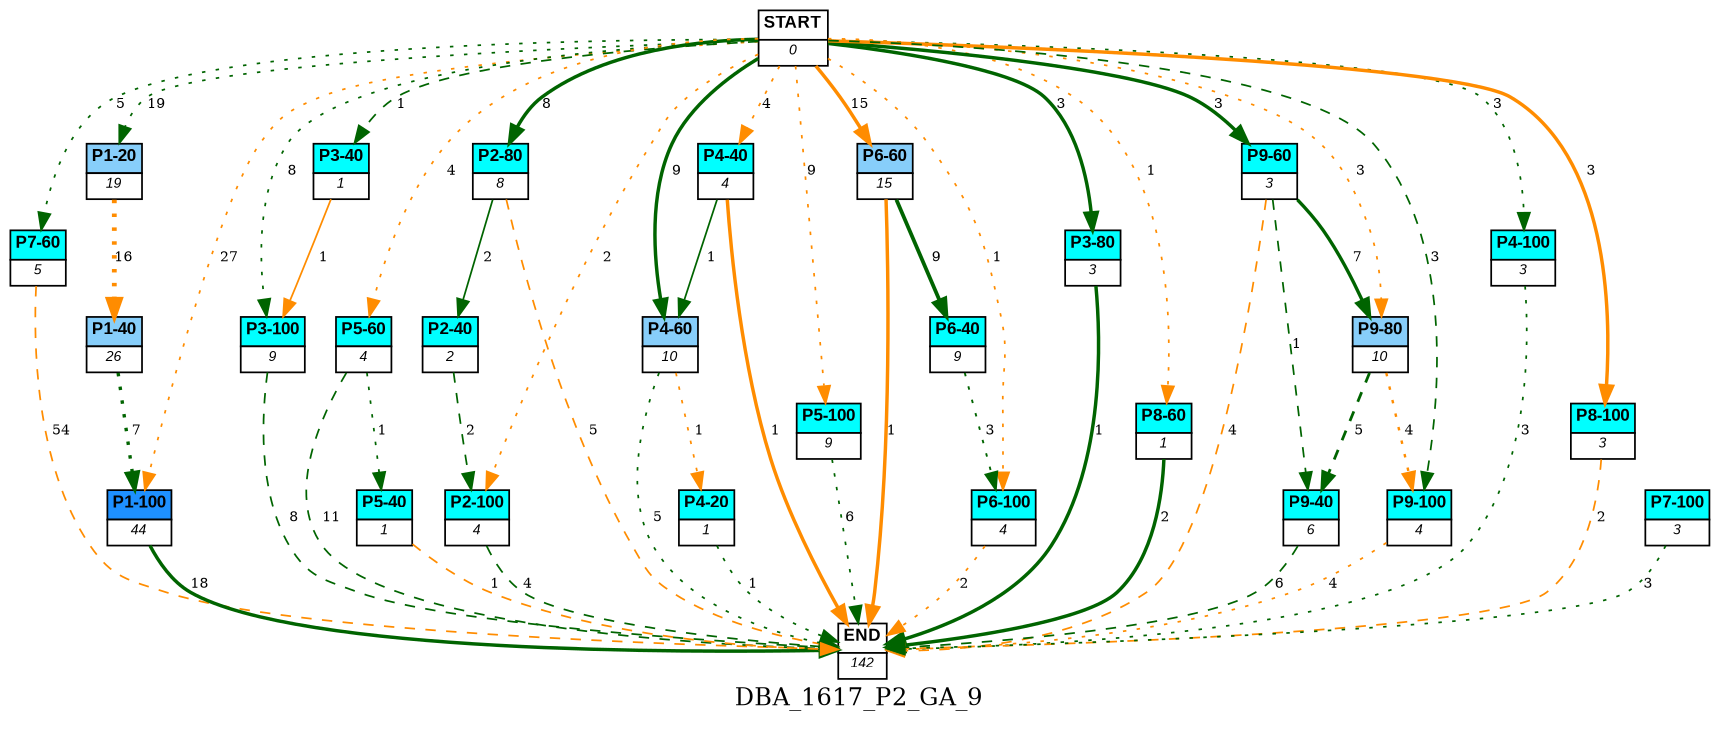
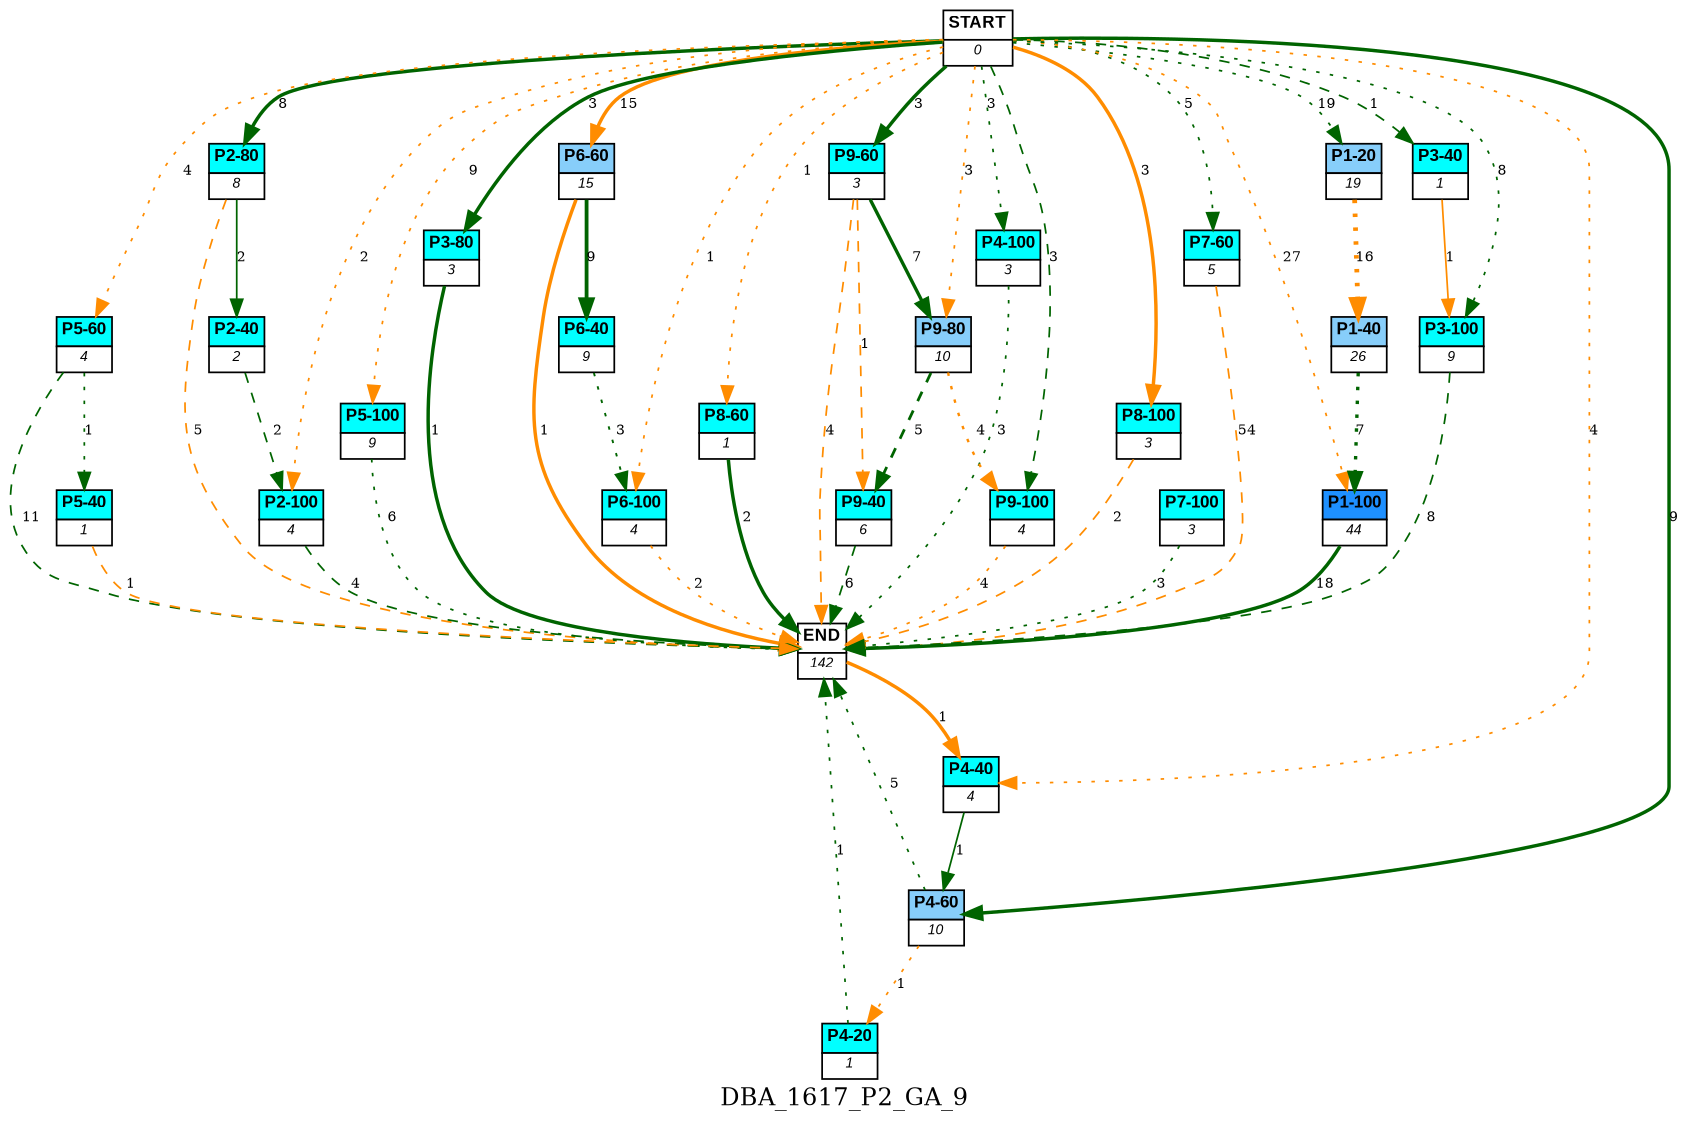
edge "P9-60" -> "P9-40": color darkgreen -> darkorange
edge "P4-40" -> "END": reversed
